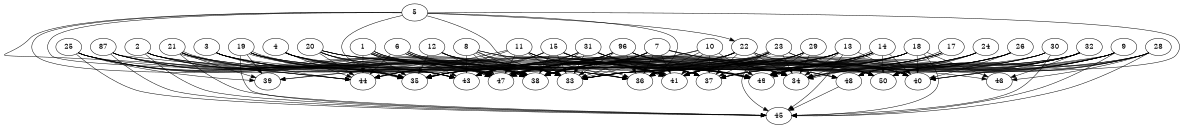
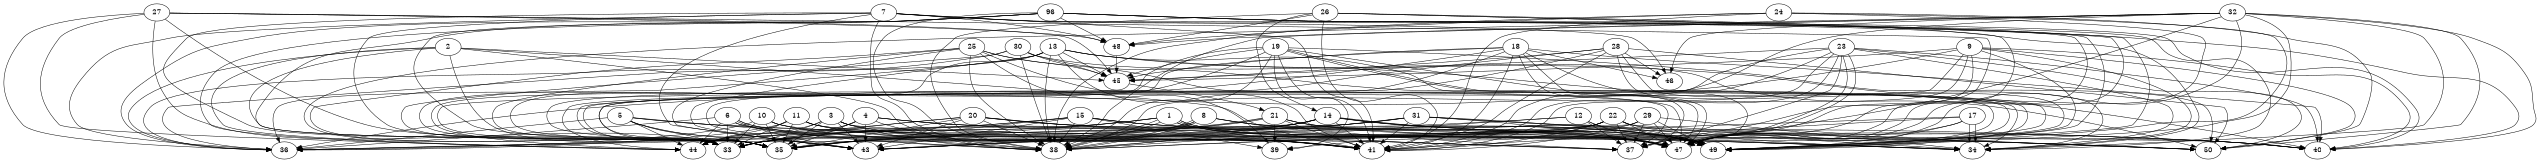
edge "5" -> "22": now "5" -> "41"
node "87": label "87" -> "27"
edge "12" -> "33": removed
edge "26" -> "37": now "26" -> "14"
edge "21" -> "45": reversed
